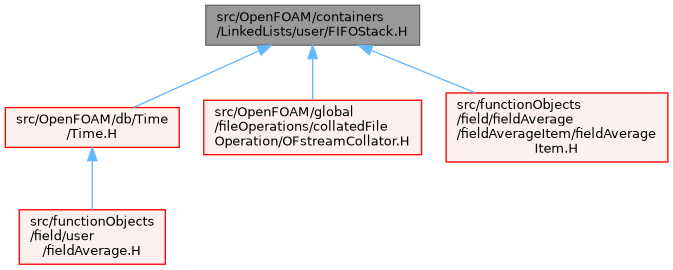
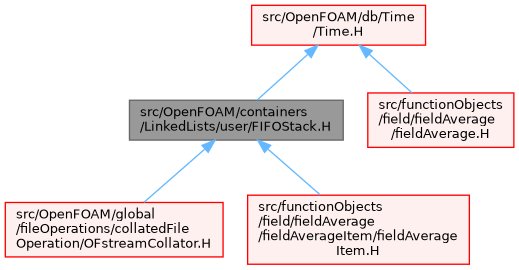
edge "src/OpenFOAM/db/Time /Time.H" -> "src/OpenFOAM/containers /LinkedLists/user/FIFOStack.H": reversed
node "src/functionObjects /field/user /fieldAverage.H": label "src/functionObjects /field/user /fieldAverage.H" -> "src/functionObjects /field/fieldAverage /fieldAverage.H"
